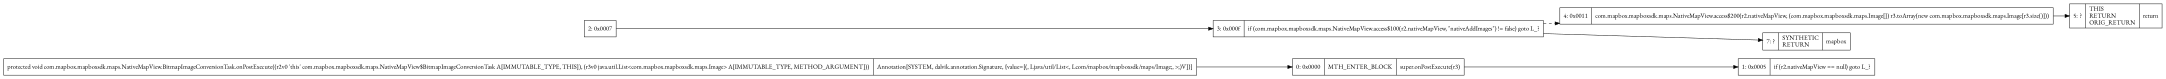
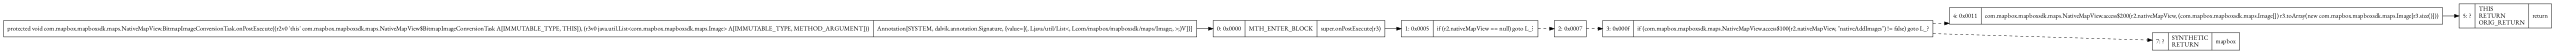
edge "2: 0x0007" -> "3: 0x000f": style solid -> dashed
edge "1: 0x0005" -> "2: 0x0007": added
edge "3: 0x000f" -> "7: ?": style solid -> dashed
